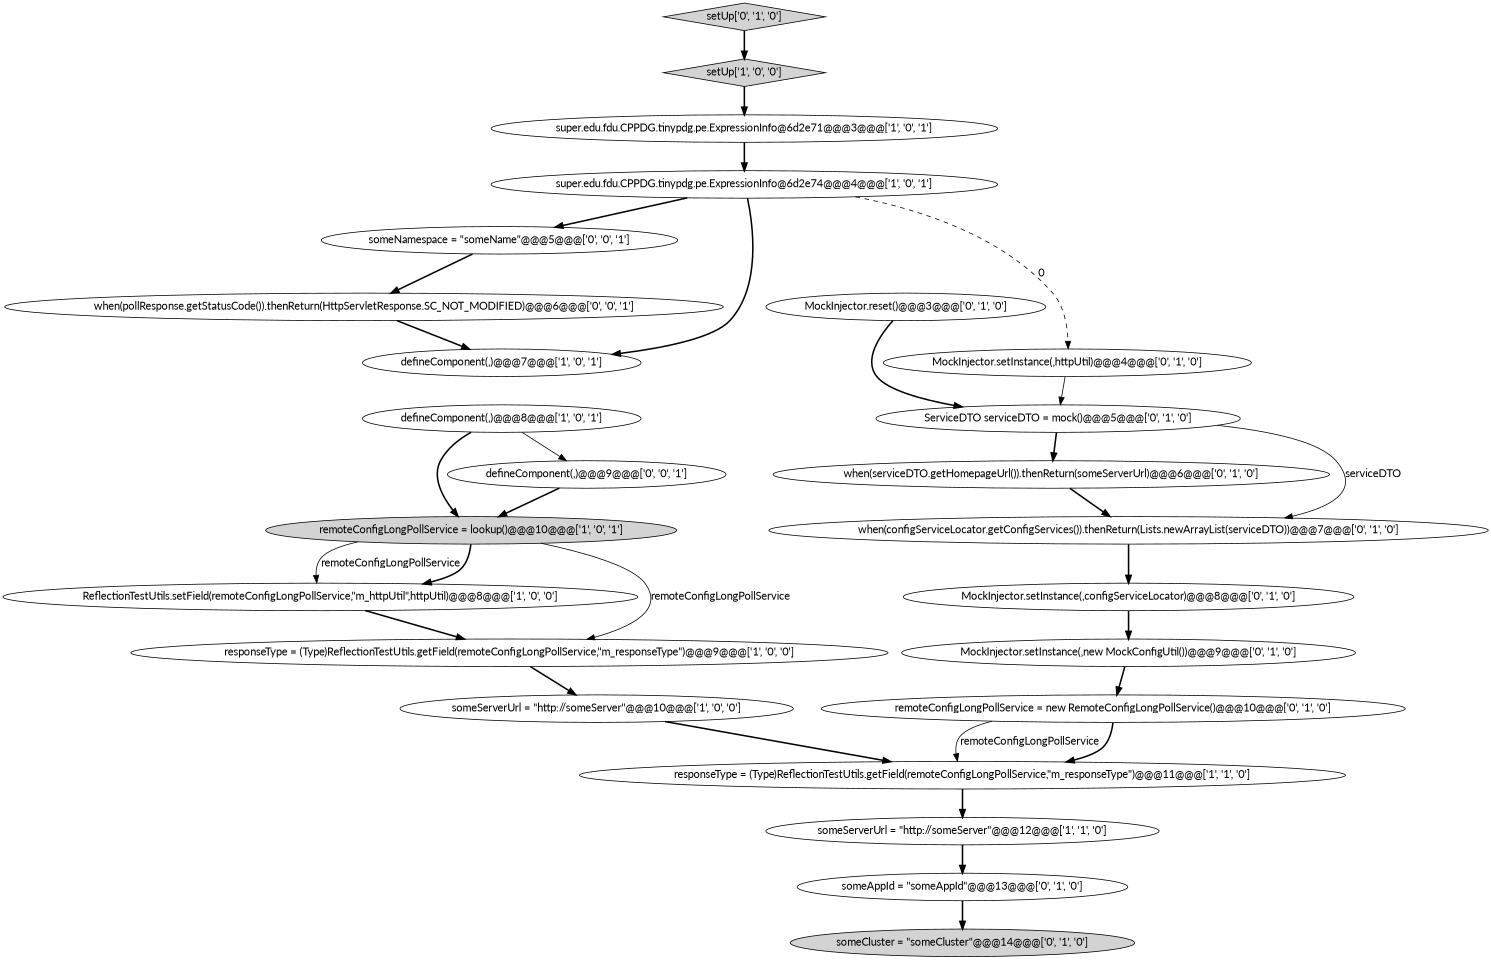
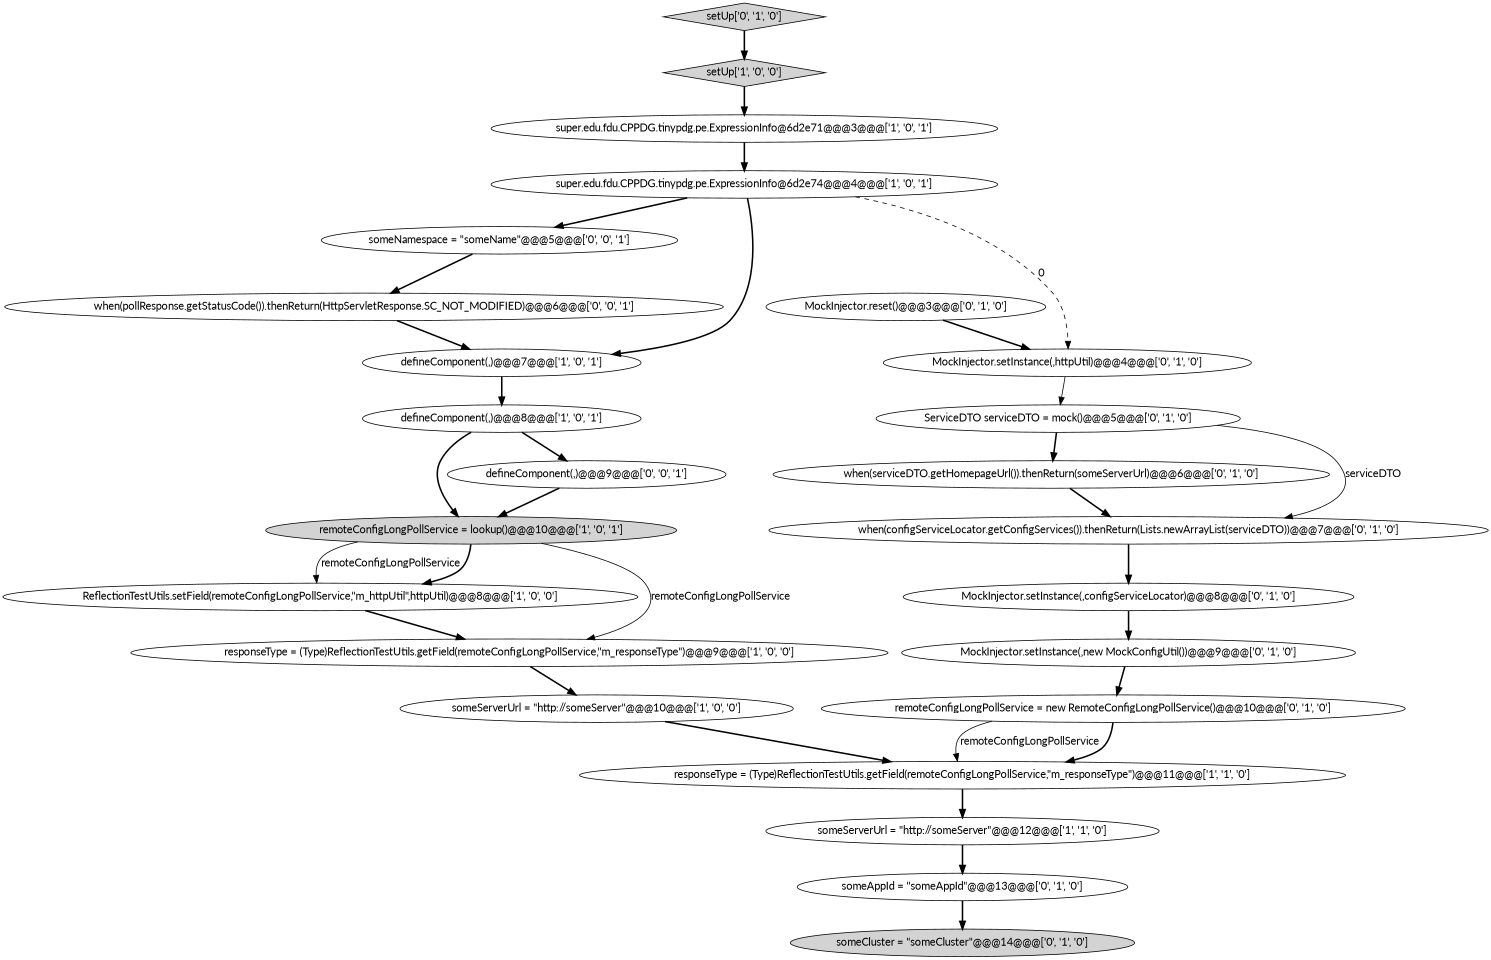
edge "MockInjector.reset()@@@3@@@['0', '1', '0']" -> "ServiceDTO serviceDTO = mock()@@@5@@@['0', '1', '0']": now "MockInjector.reset()@@@3@@@['0', '1', '0']" -> "MockInjector.setInstance(,httpUtil)@@@4@@@['0', '1', '0']"
edge "defineComponent(,)@@@7@@@['1', '0', '1']" -> "defineComponent(,)@@@8@@@['1', '0', '1']": added
edge "defineComponent(,)@@@8@@@['1', '0', '1']" -> "defineComponent(,)@@@9@@@['0', '0', '1']": style solid -> bold
